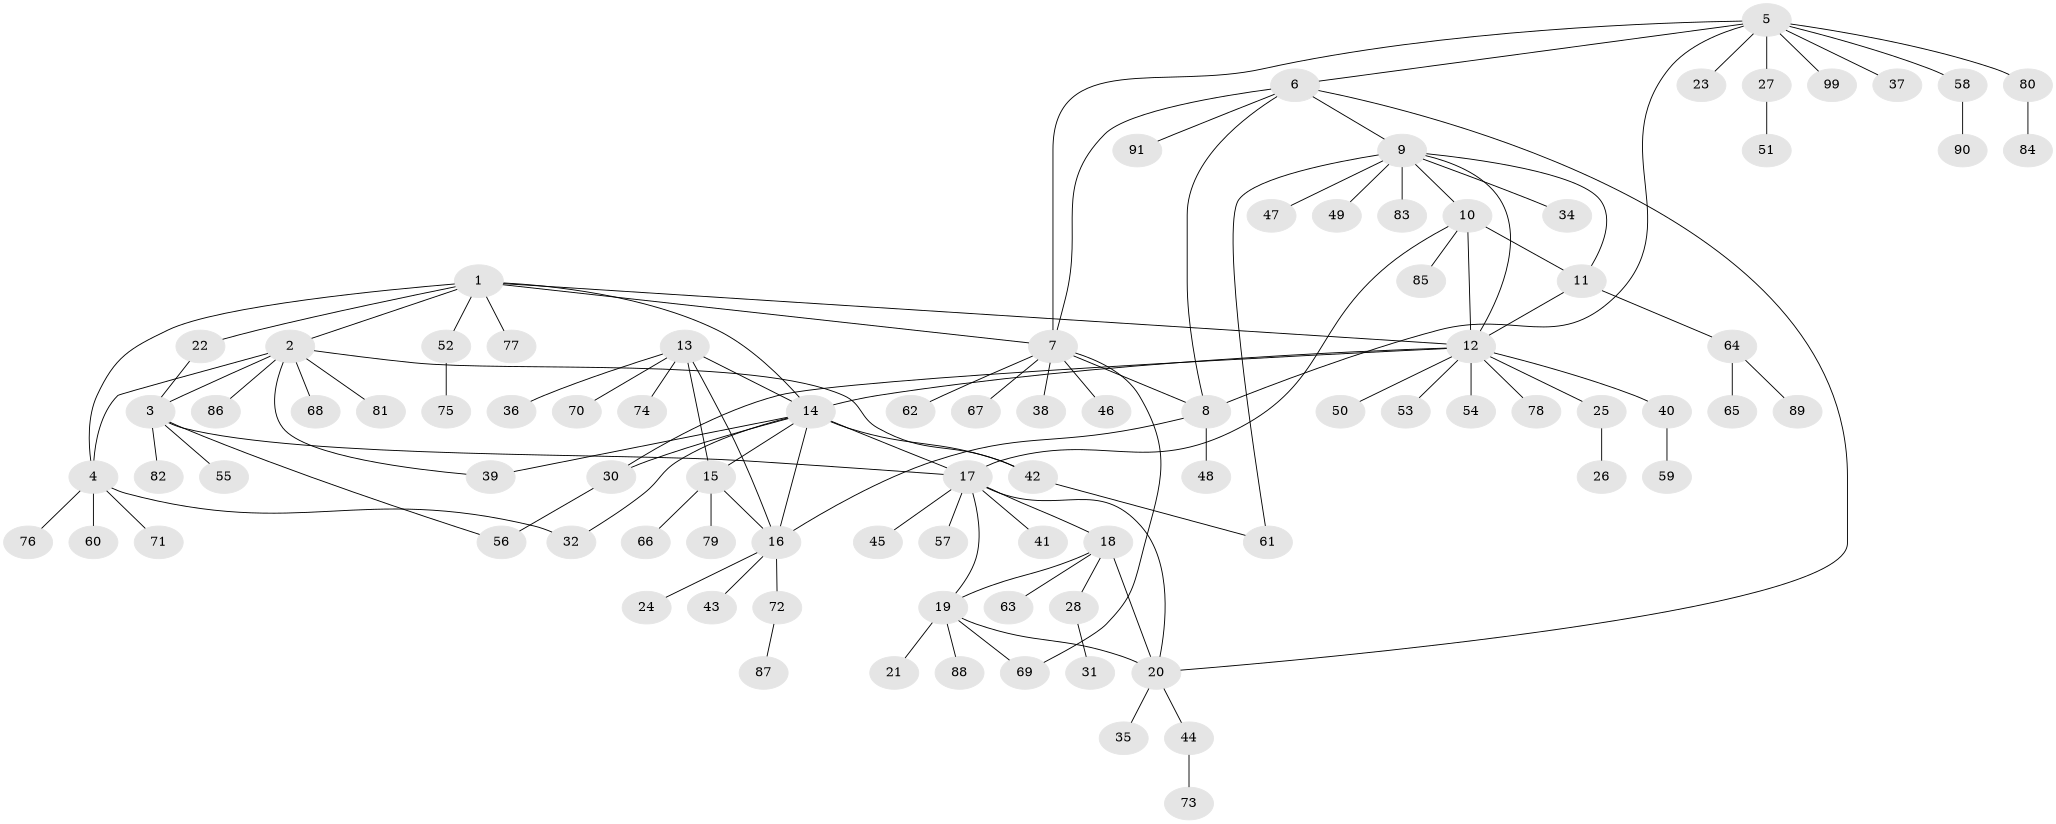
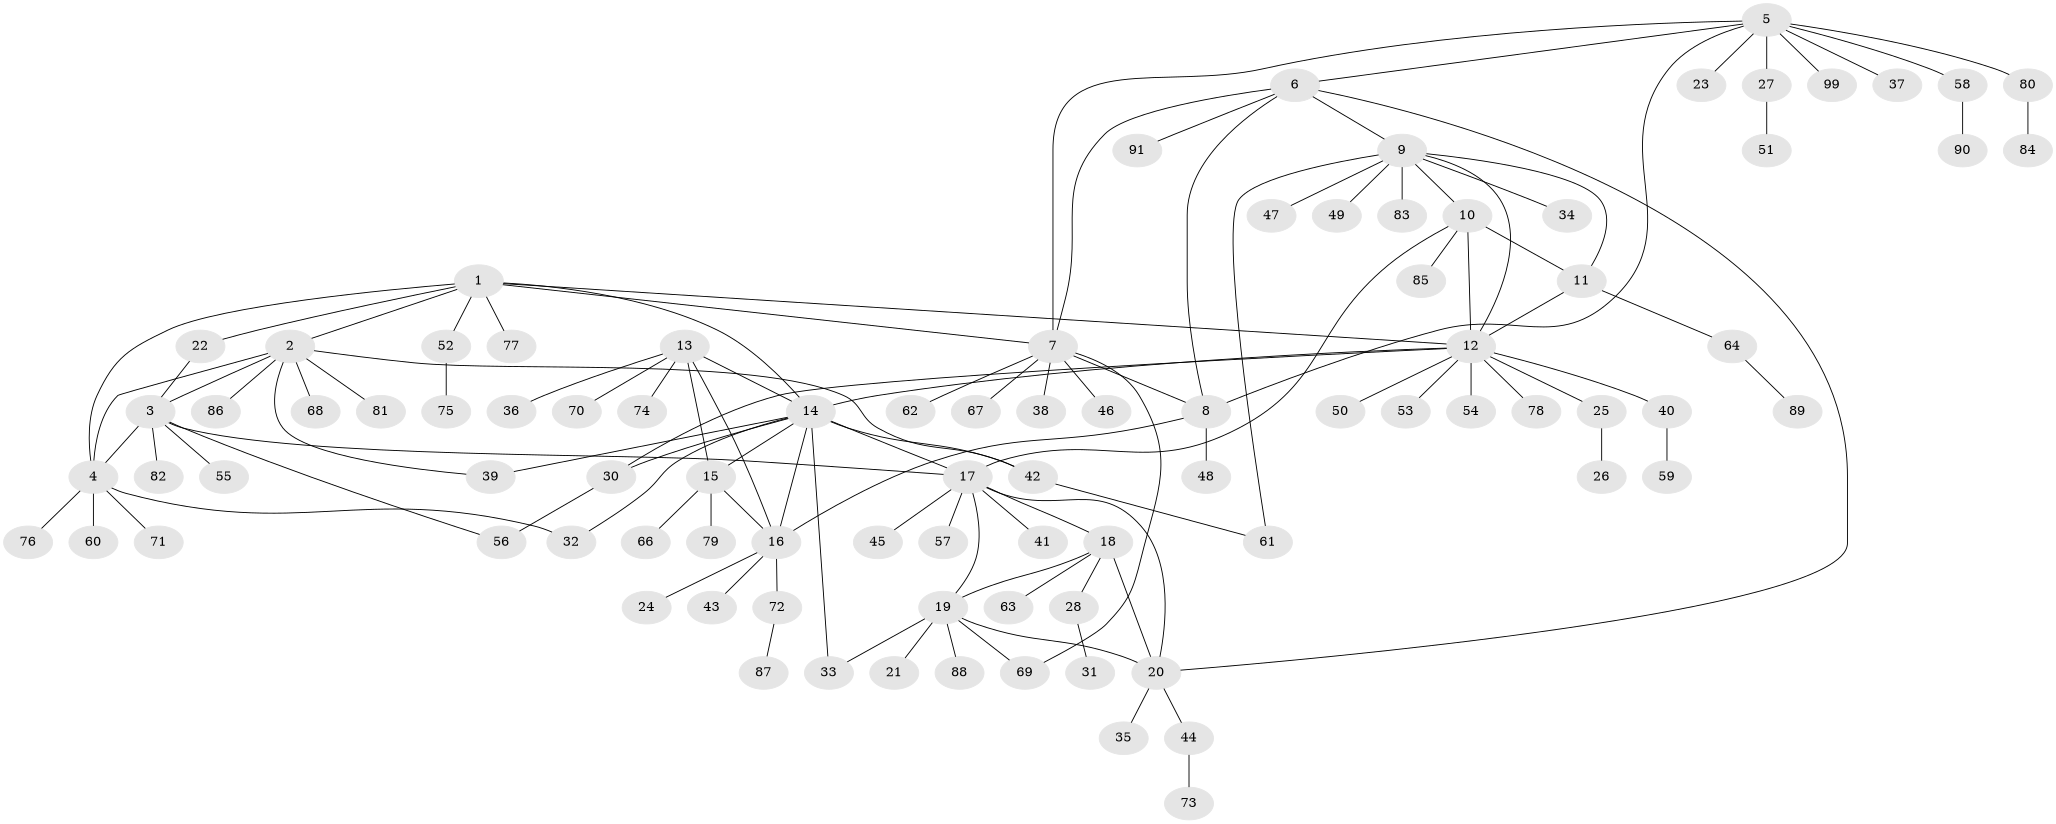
node "65": removed
edge "3" -- "4": added
node "33": added
